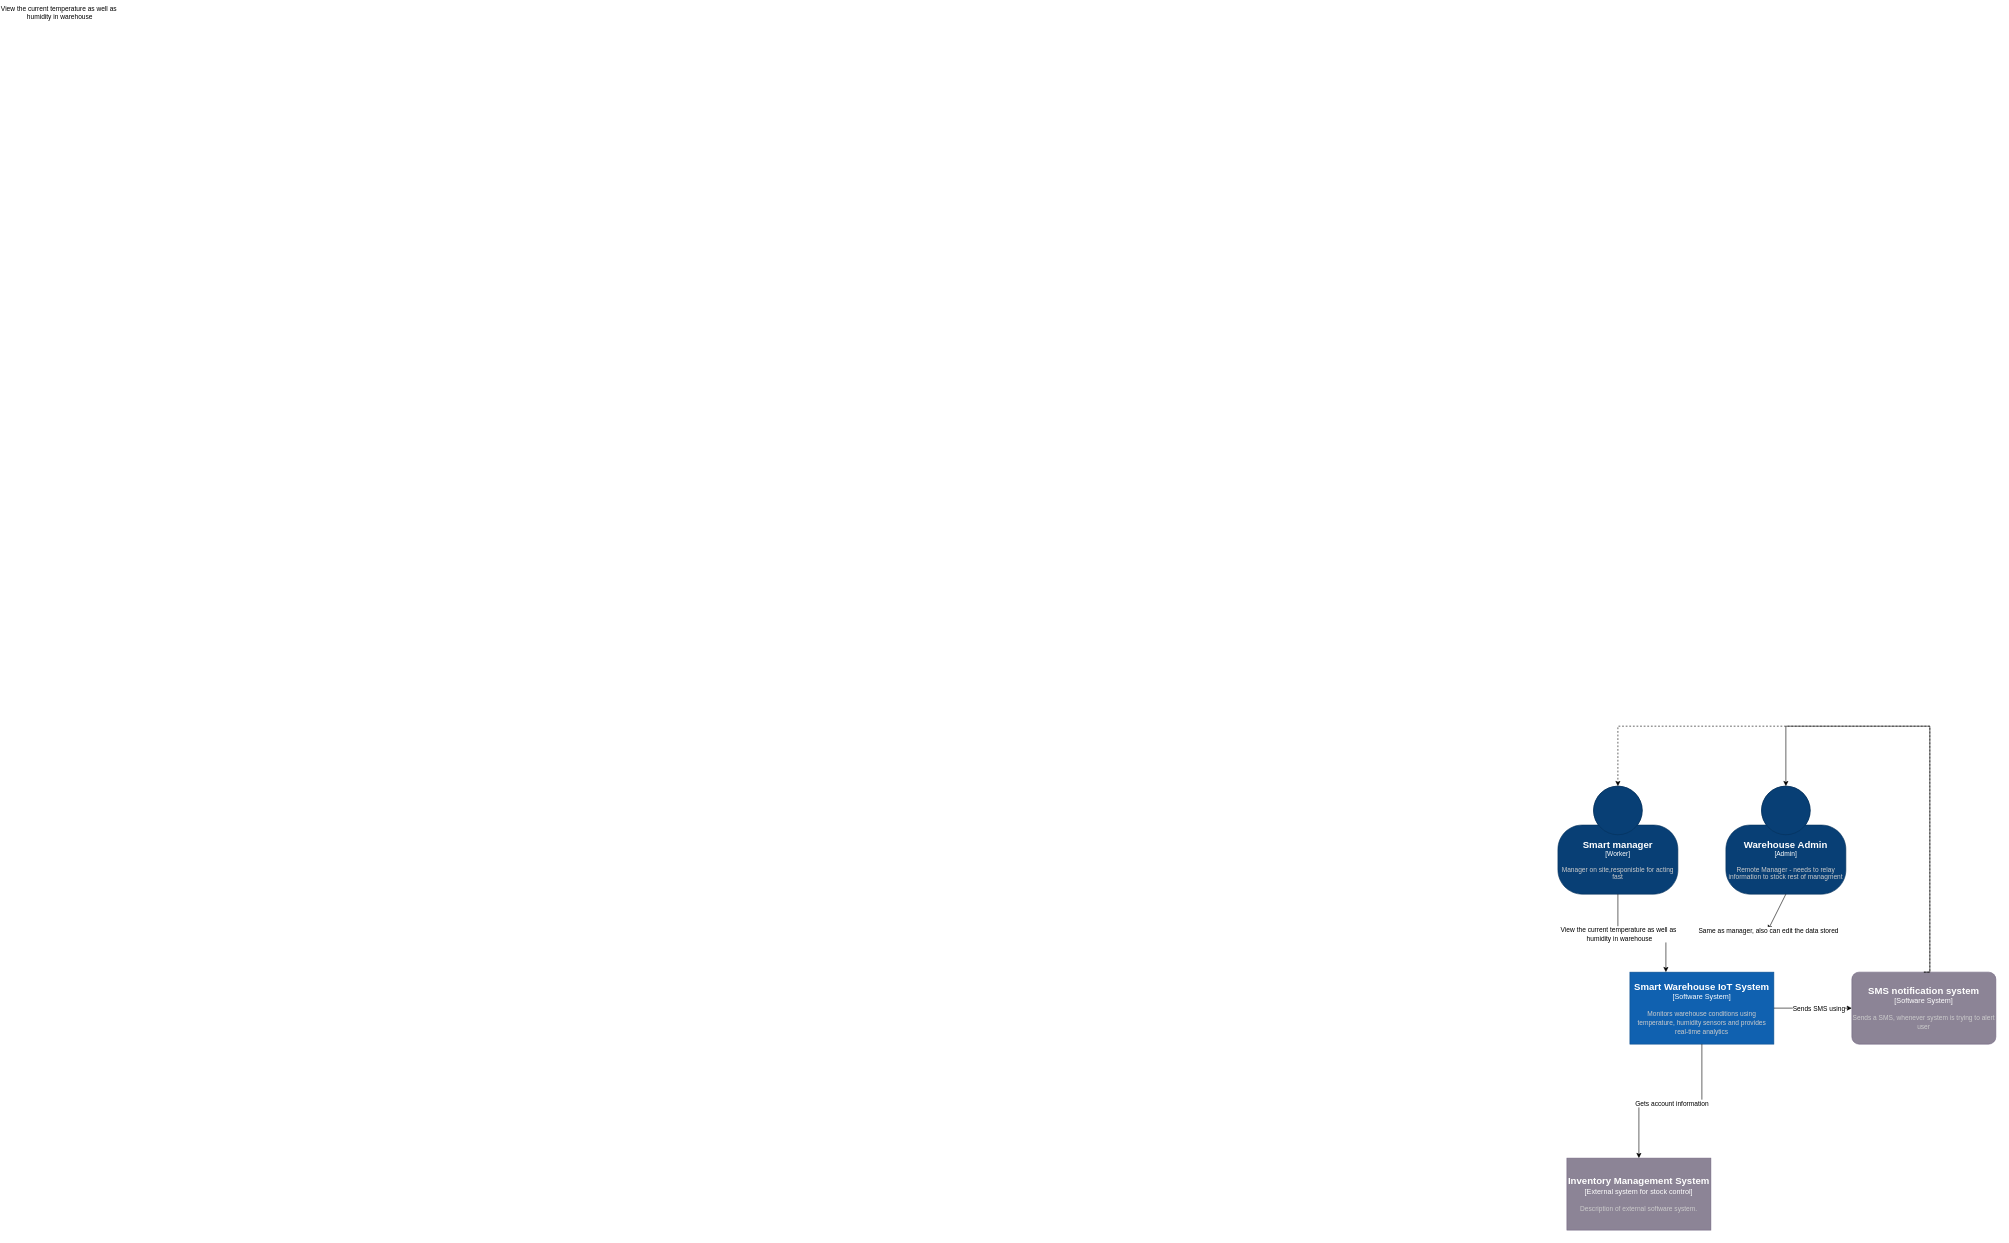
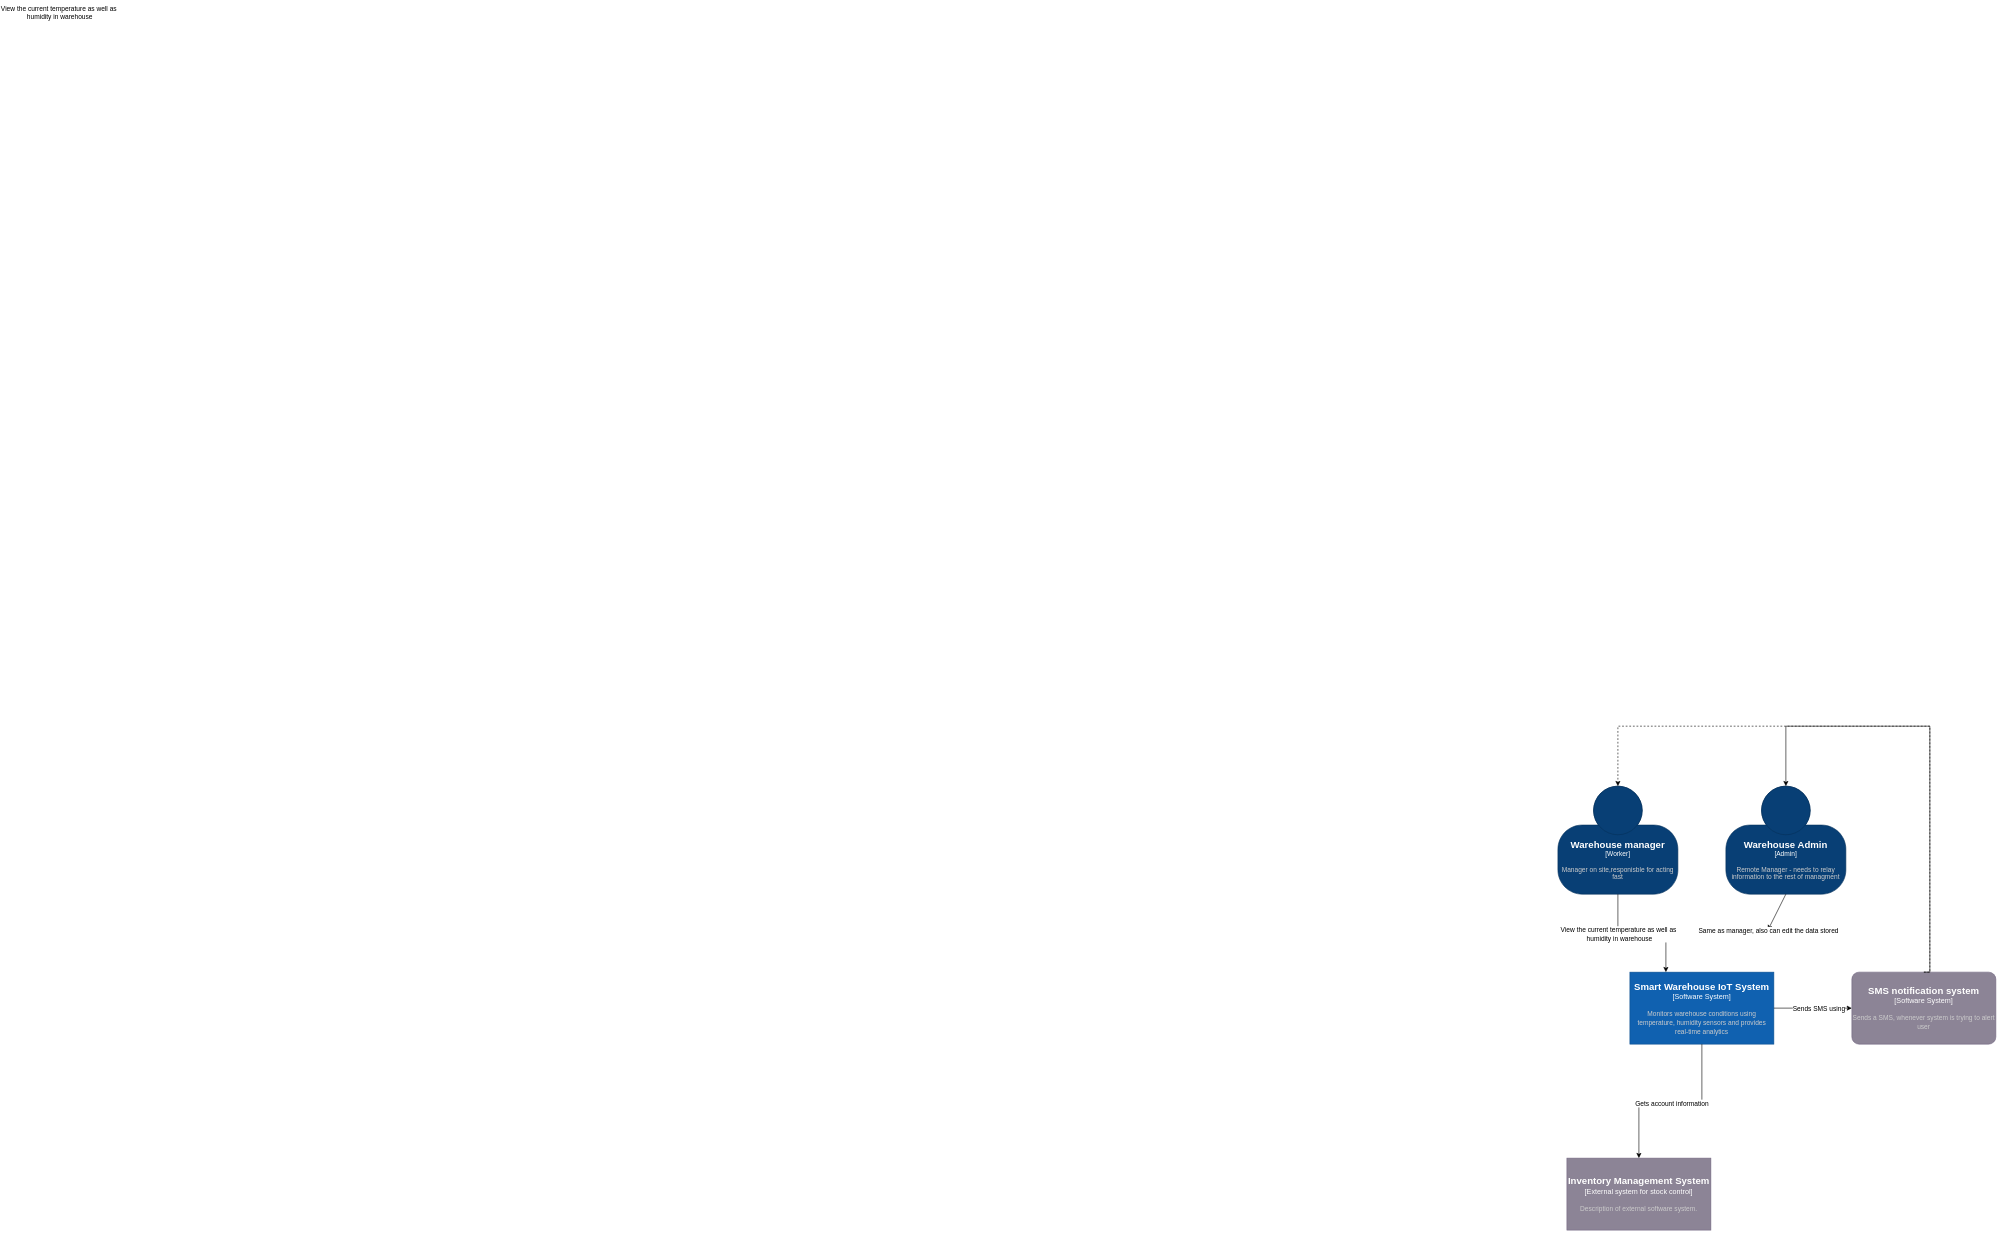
node "Smart manager [Worker] Manager on site,responisble for acting fast": label "Smart manager [Worker] Manager on site,responisble for acting fast" -> "Warehouse manager [Worker] Manager on site,responisble for acting fast"
node "Warehouse Admin [Admin] Remote Manager - needs to relay information to stock rest of managment": label "Warehouse Admin [Admin] Remote Manager - needs to relay information to stock rest of managment" -> "Warehouse Admin [Admin] Remote Manager - needs to relay information to the rest of managment"
